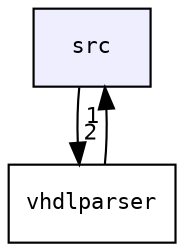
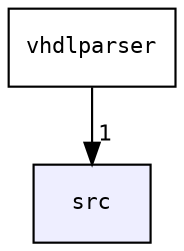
edge "src" -> "vhdlparser": removed
